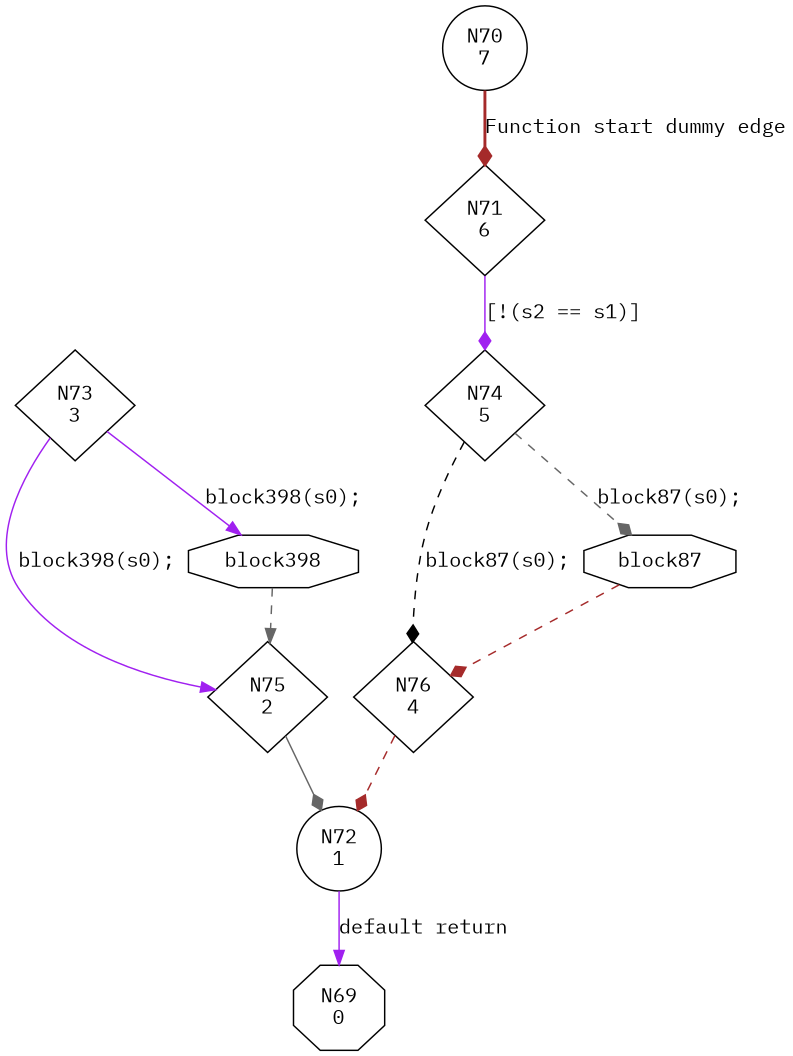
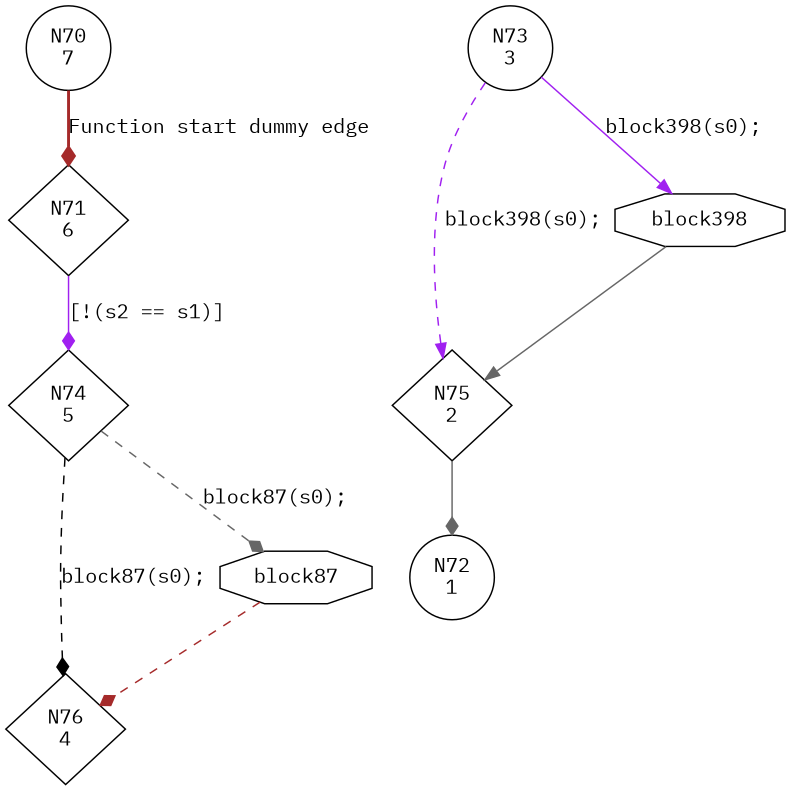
node "N73 3": shape diamond -> circle
edge "N73 3" -> "N75 2": style solid -> dashed
edge "block398" -> "N75 2": style dashed -> solid
edge "N76 4" -> "N72 1": removed
node "N69 0": removed
